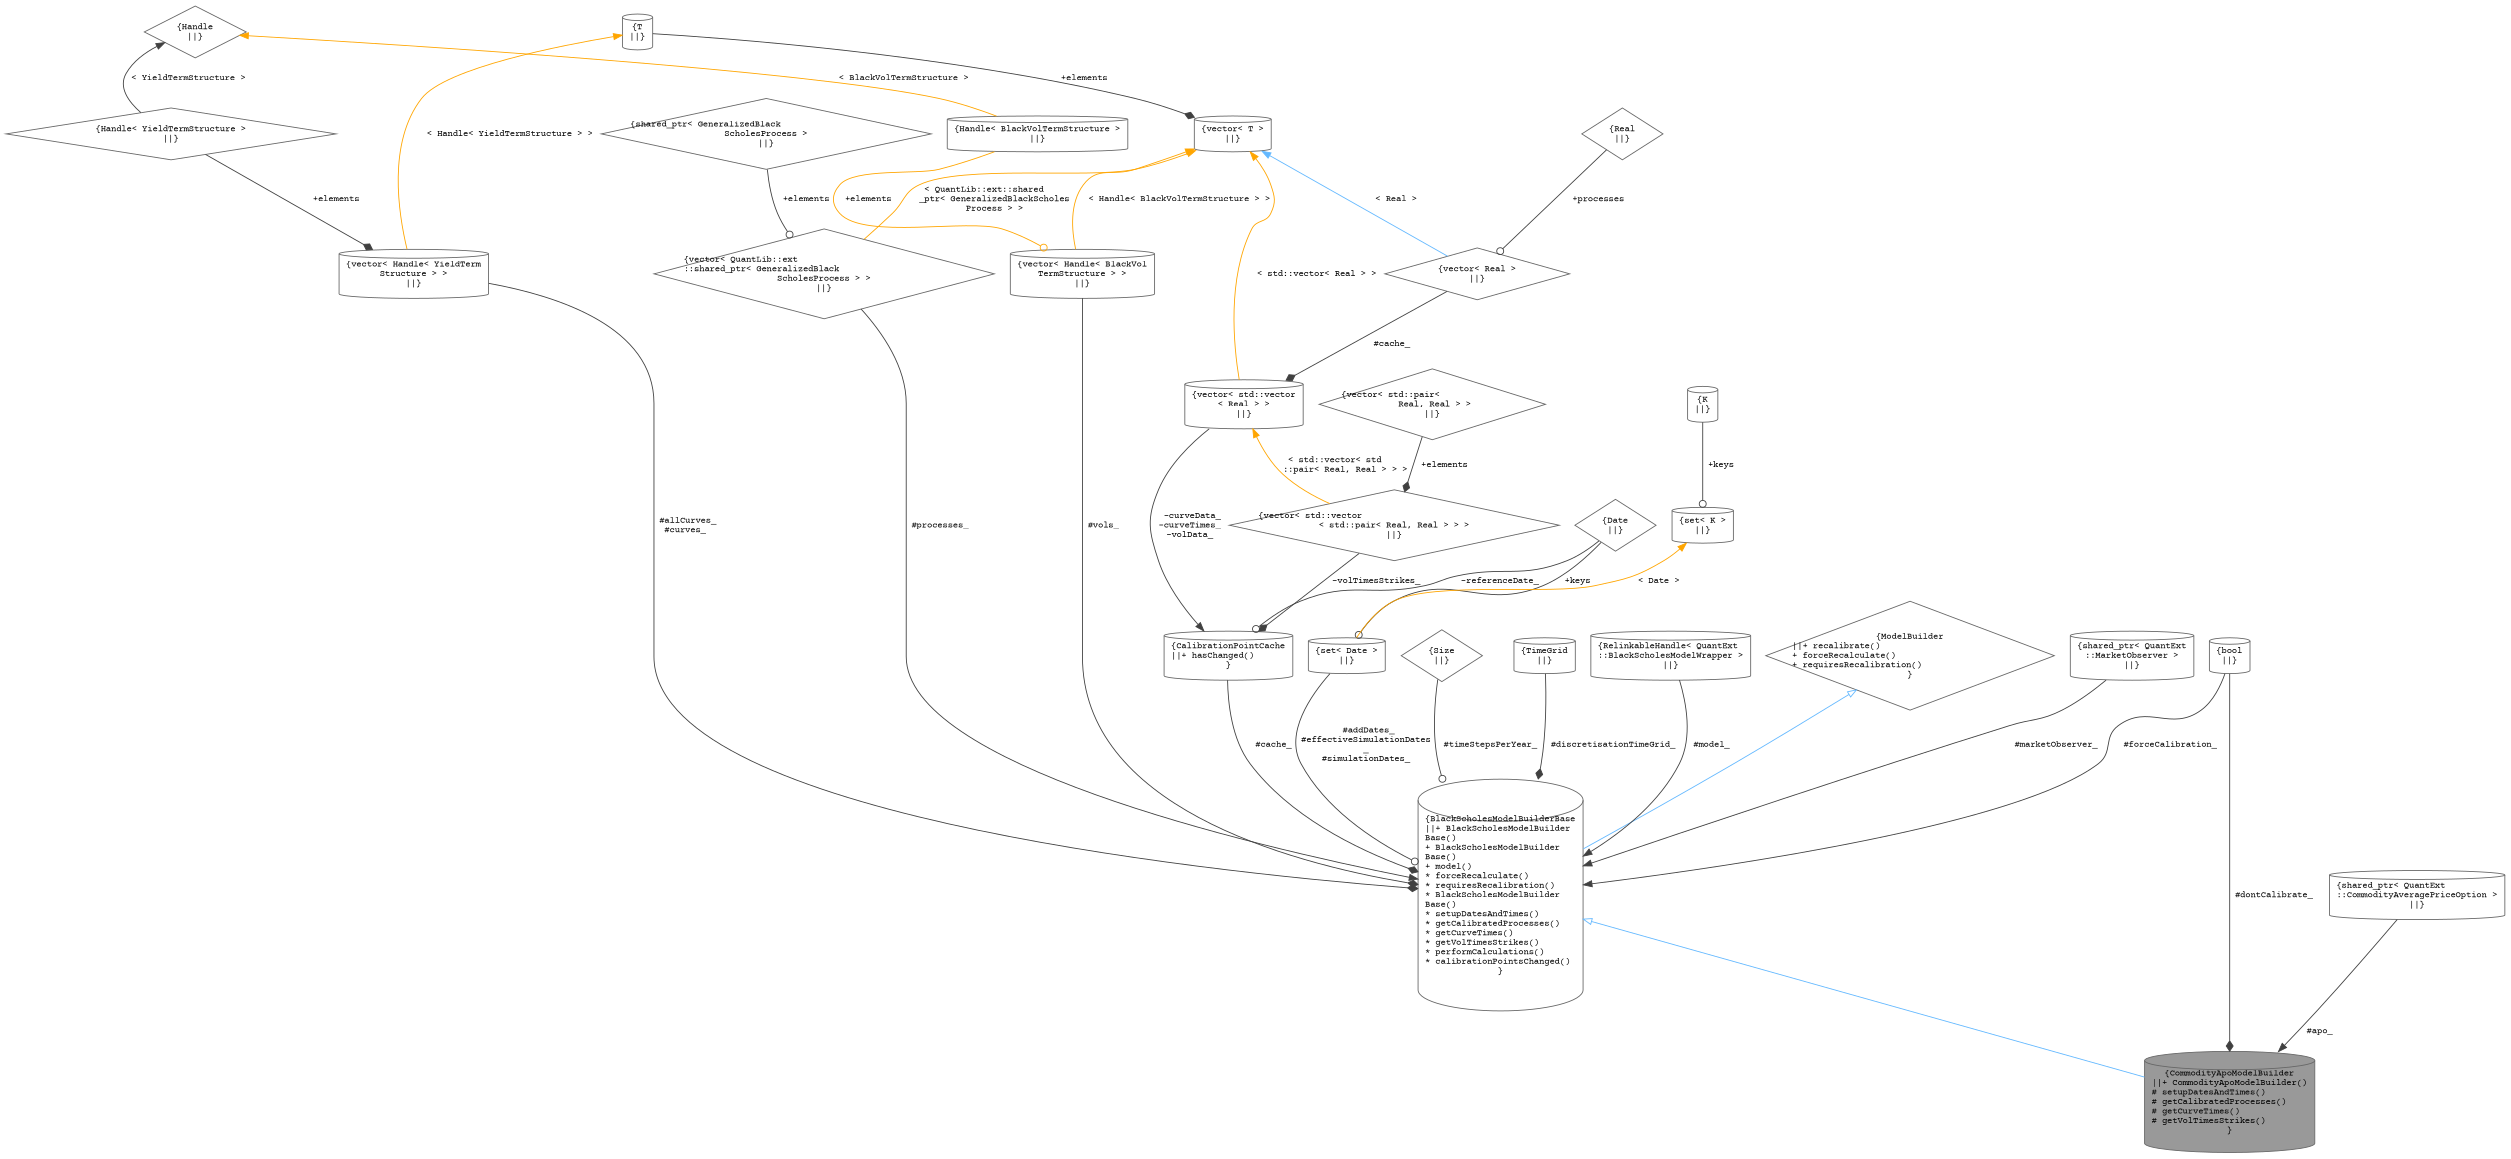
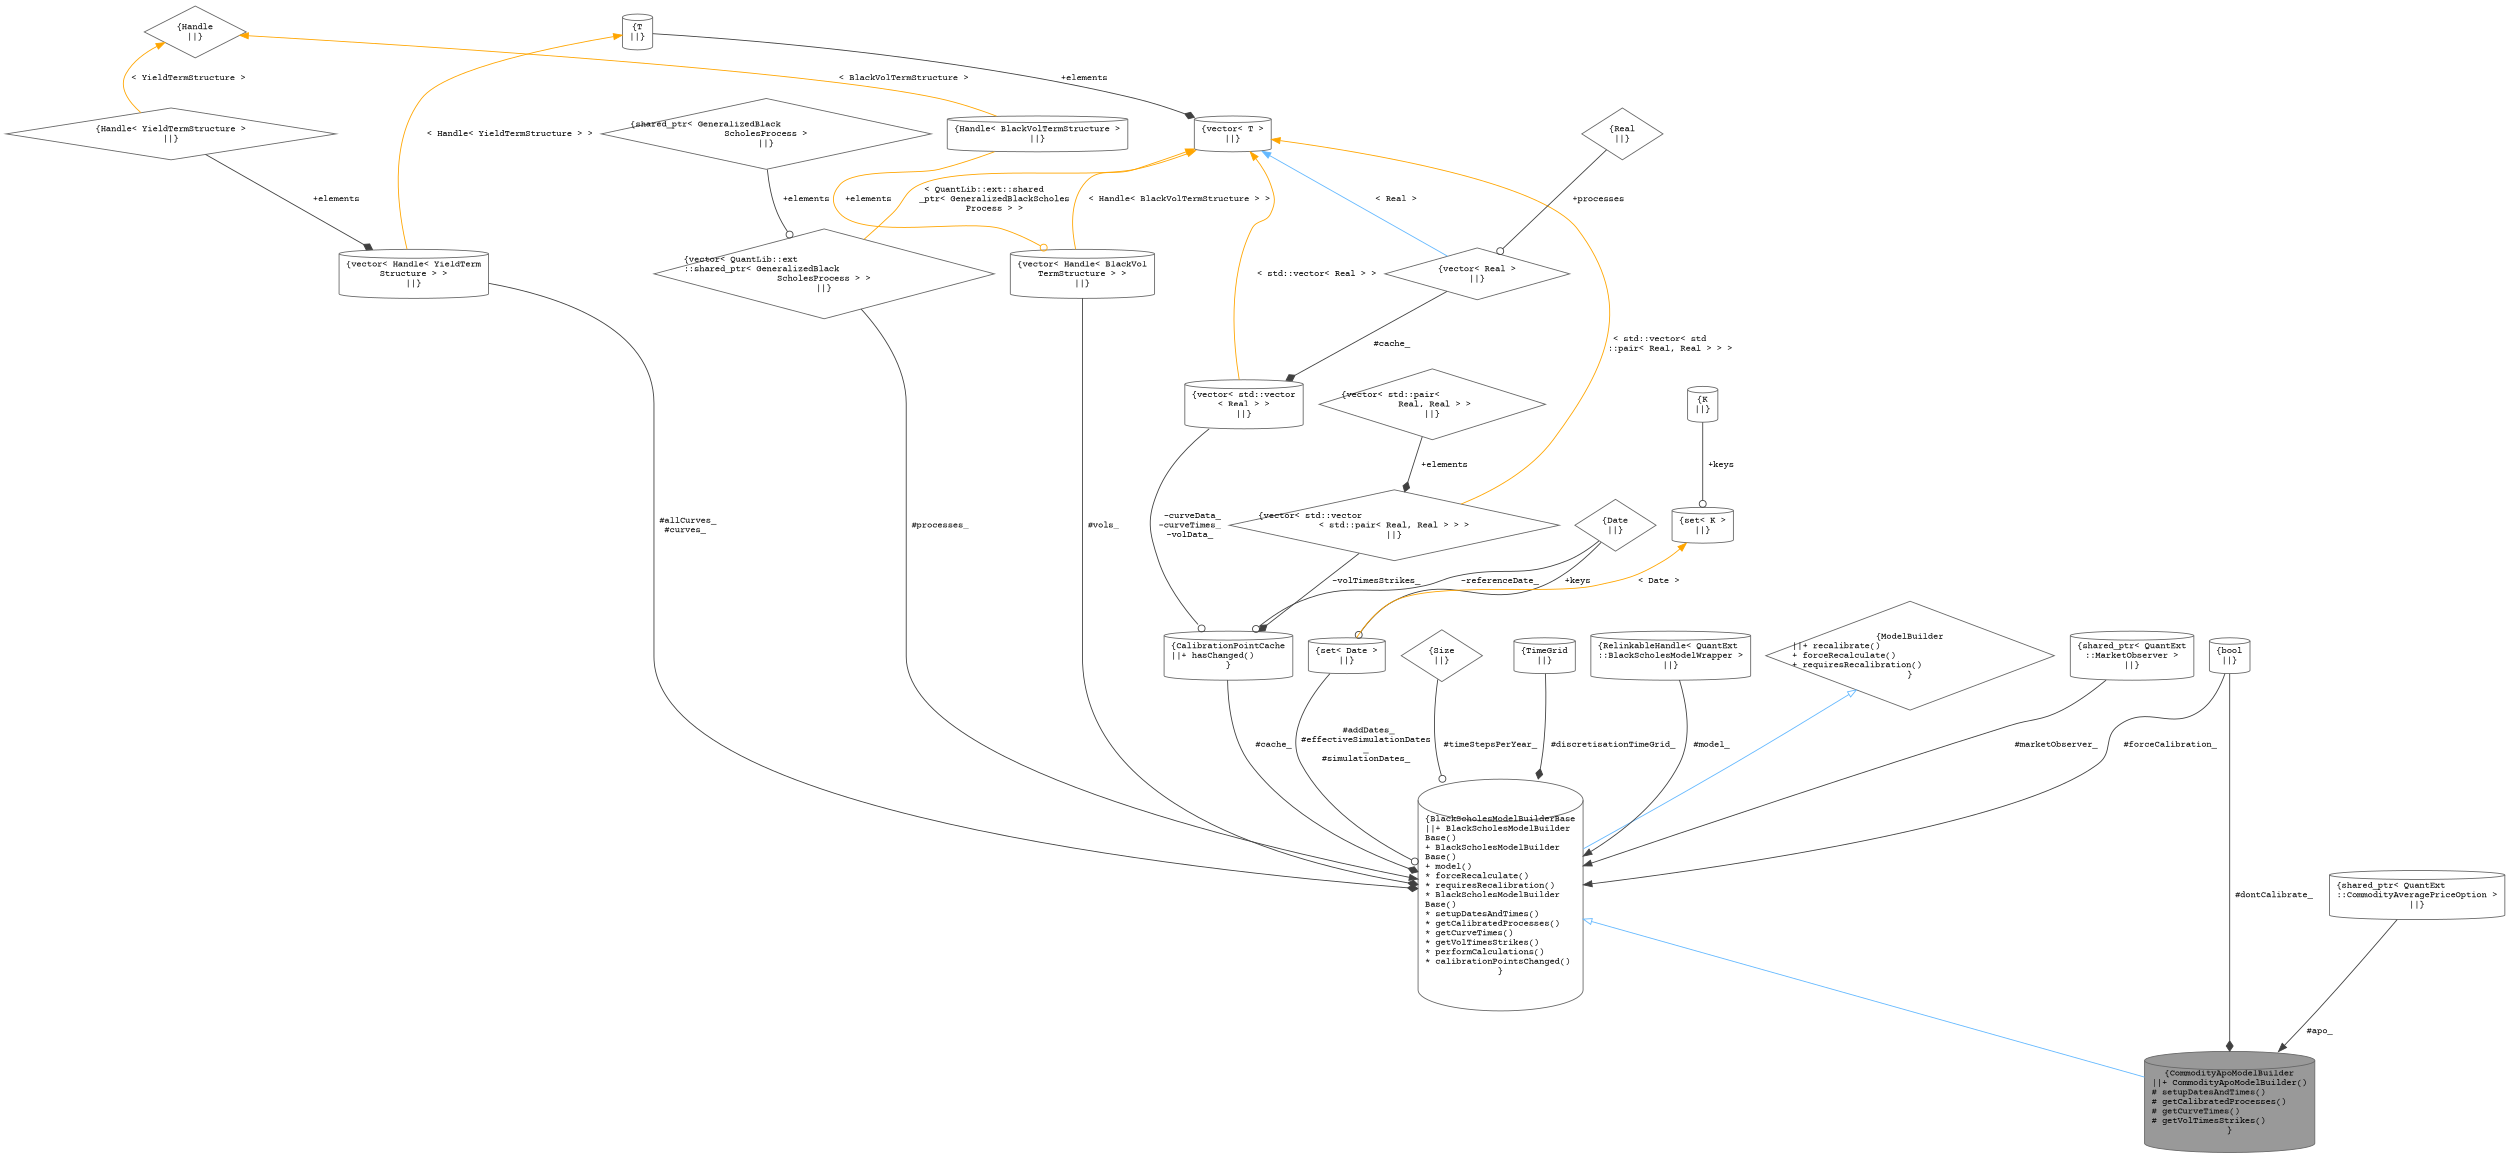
edge "{Handle< YieldTermStructure > ||}" -> "{Handle ||}": color grey25 -> orange
edge "{vector< std::vector < std::pair< Real, Real > > > ||}" -> "{vector< std::vector < Real > > ||}": now "{vector< std::vector < std::pair< Real, Real > > > ||}" -> "{vector< T > ||}"
edge "{vector< std::vector < Real > > ||}" -> "{CalibrationPointCache ||+ hasChanged() }": arrowhead normal -> odot
